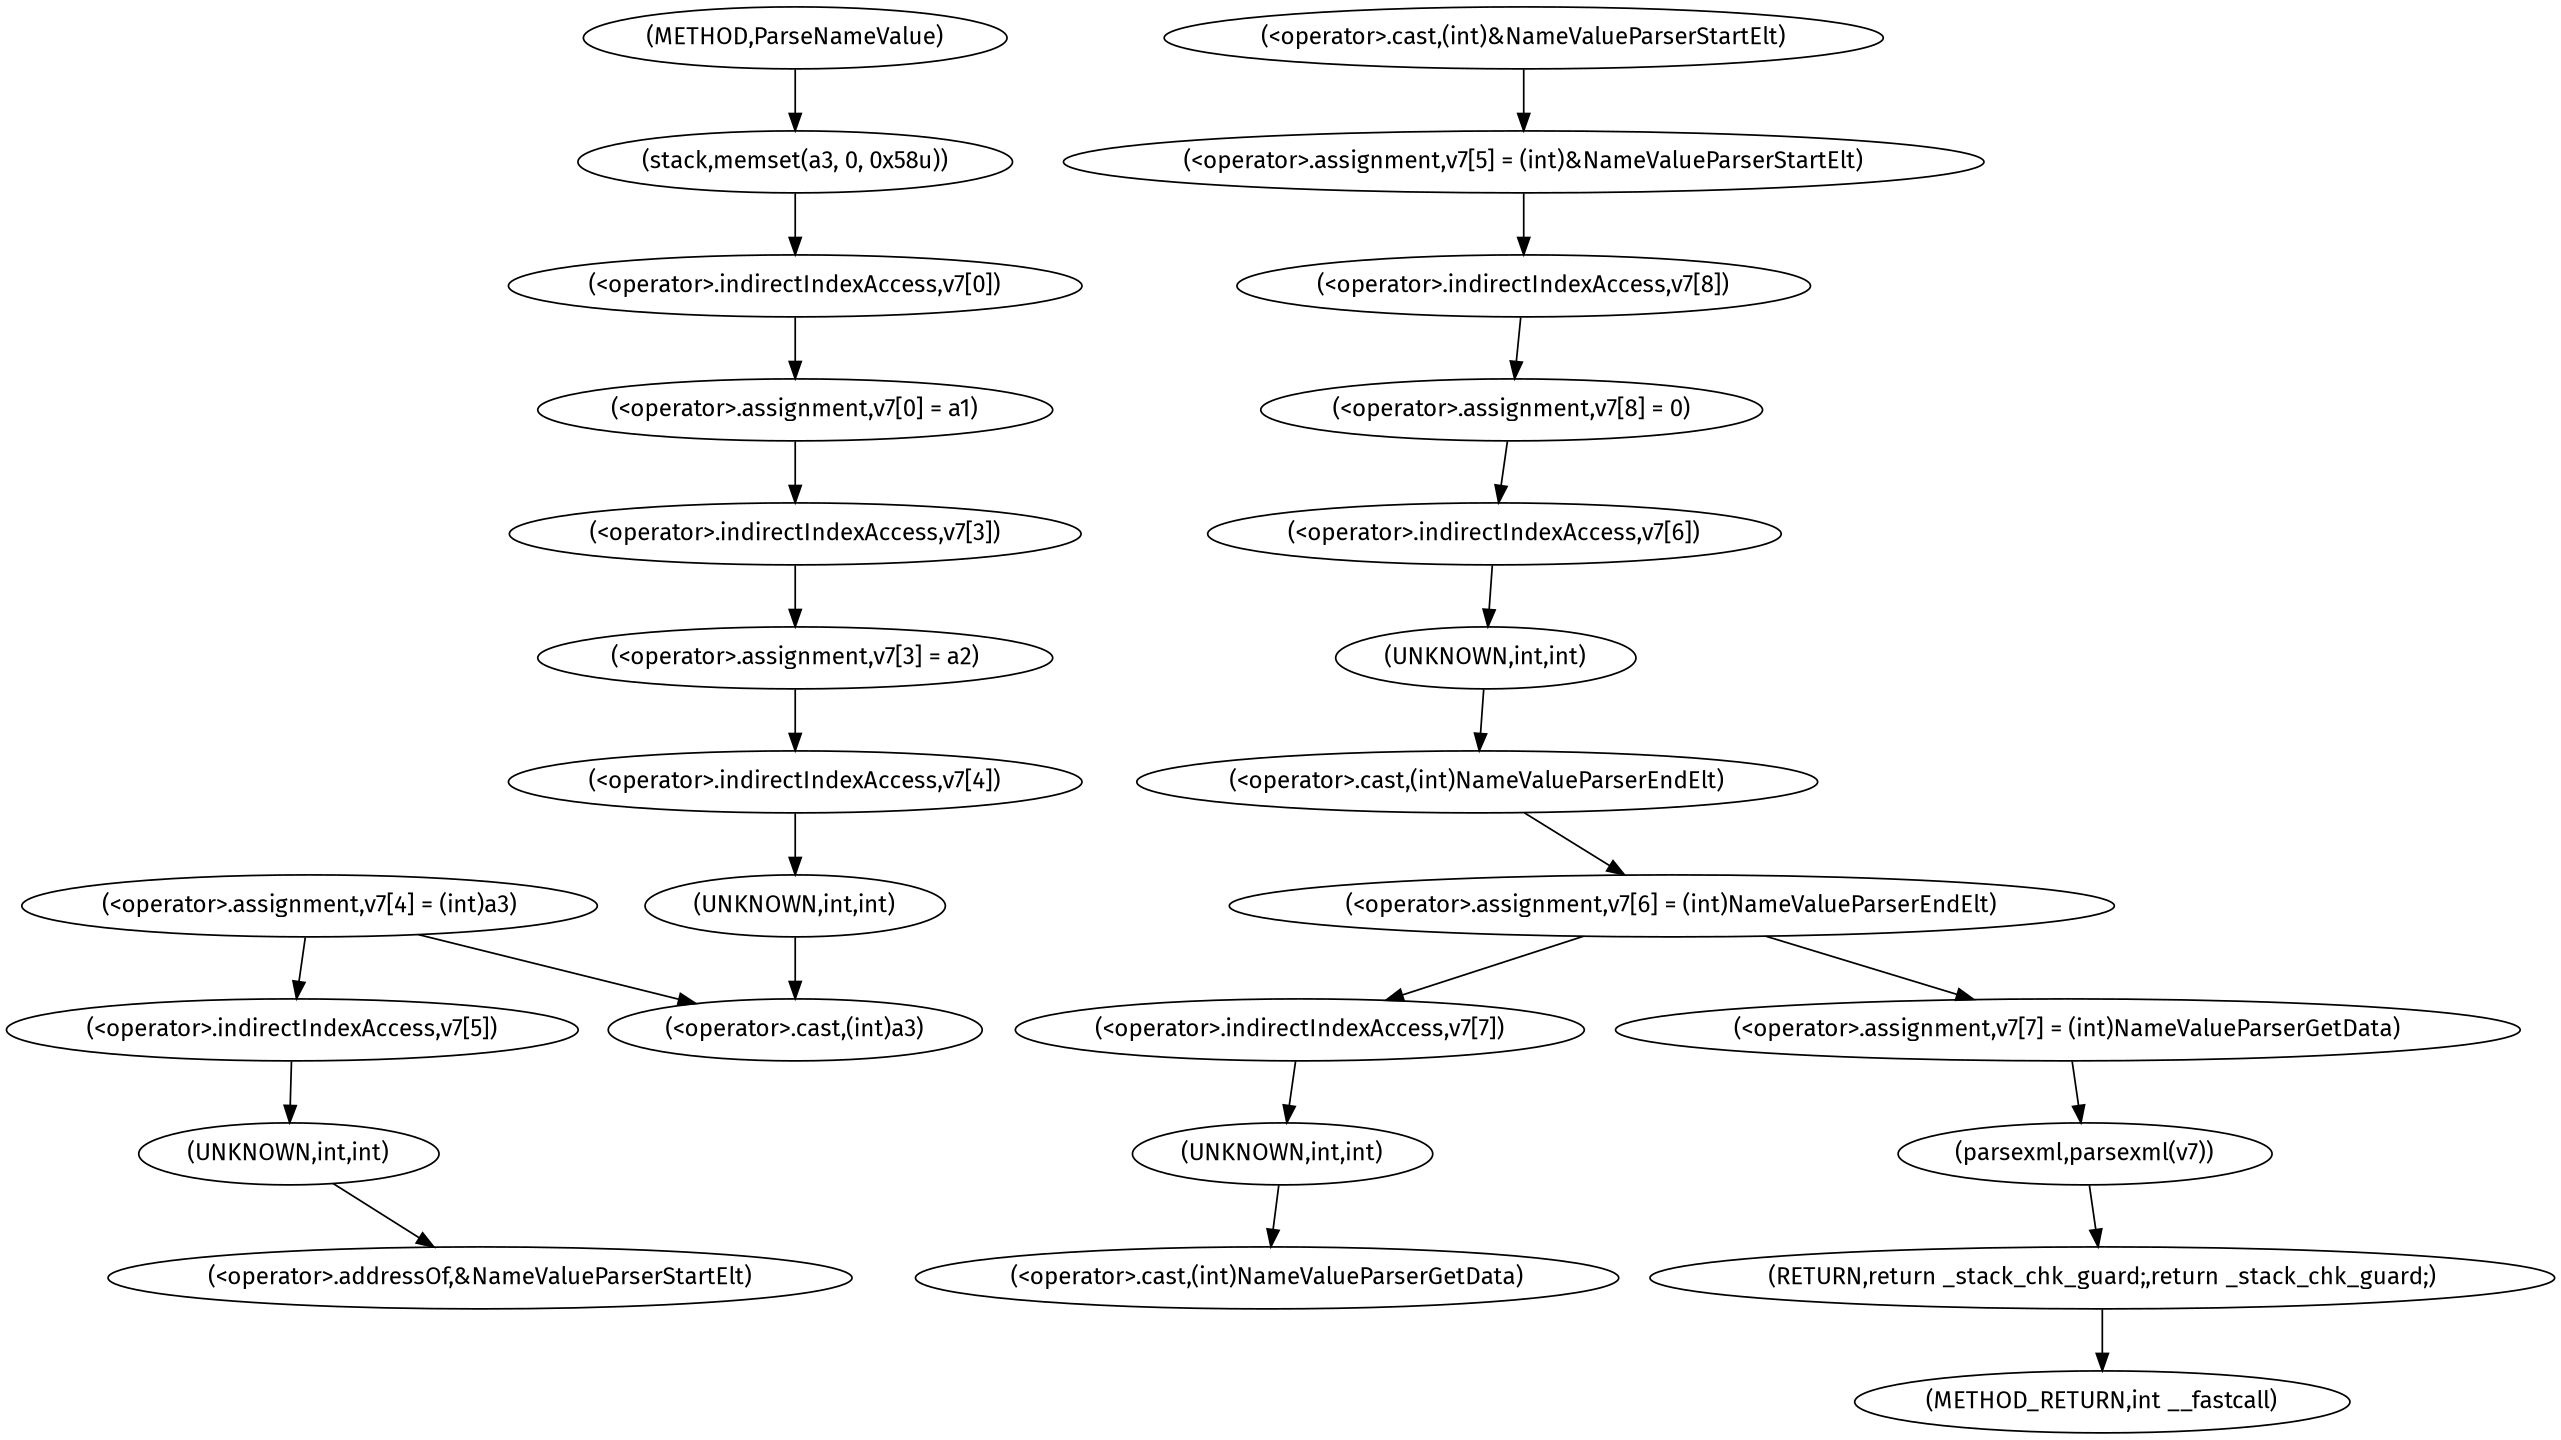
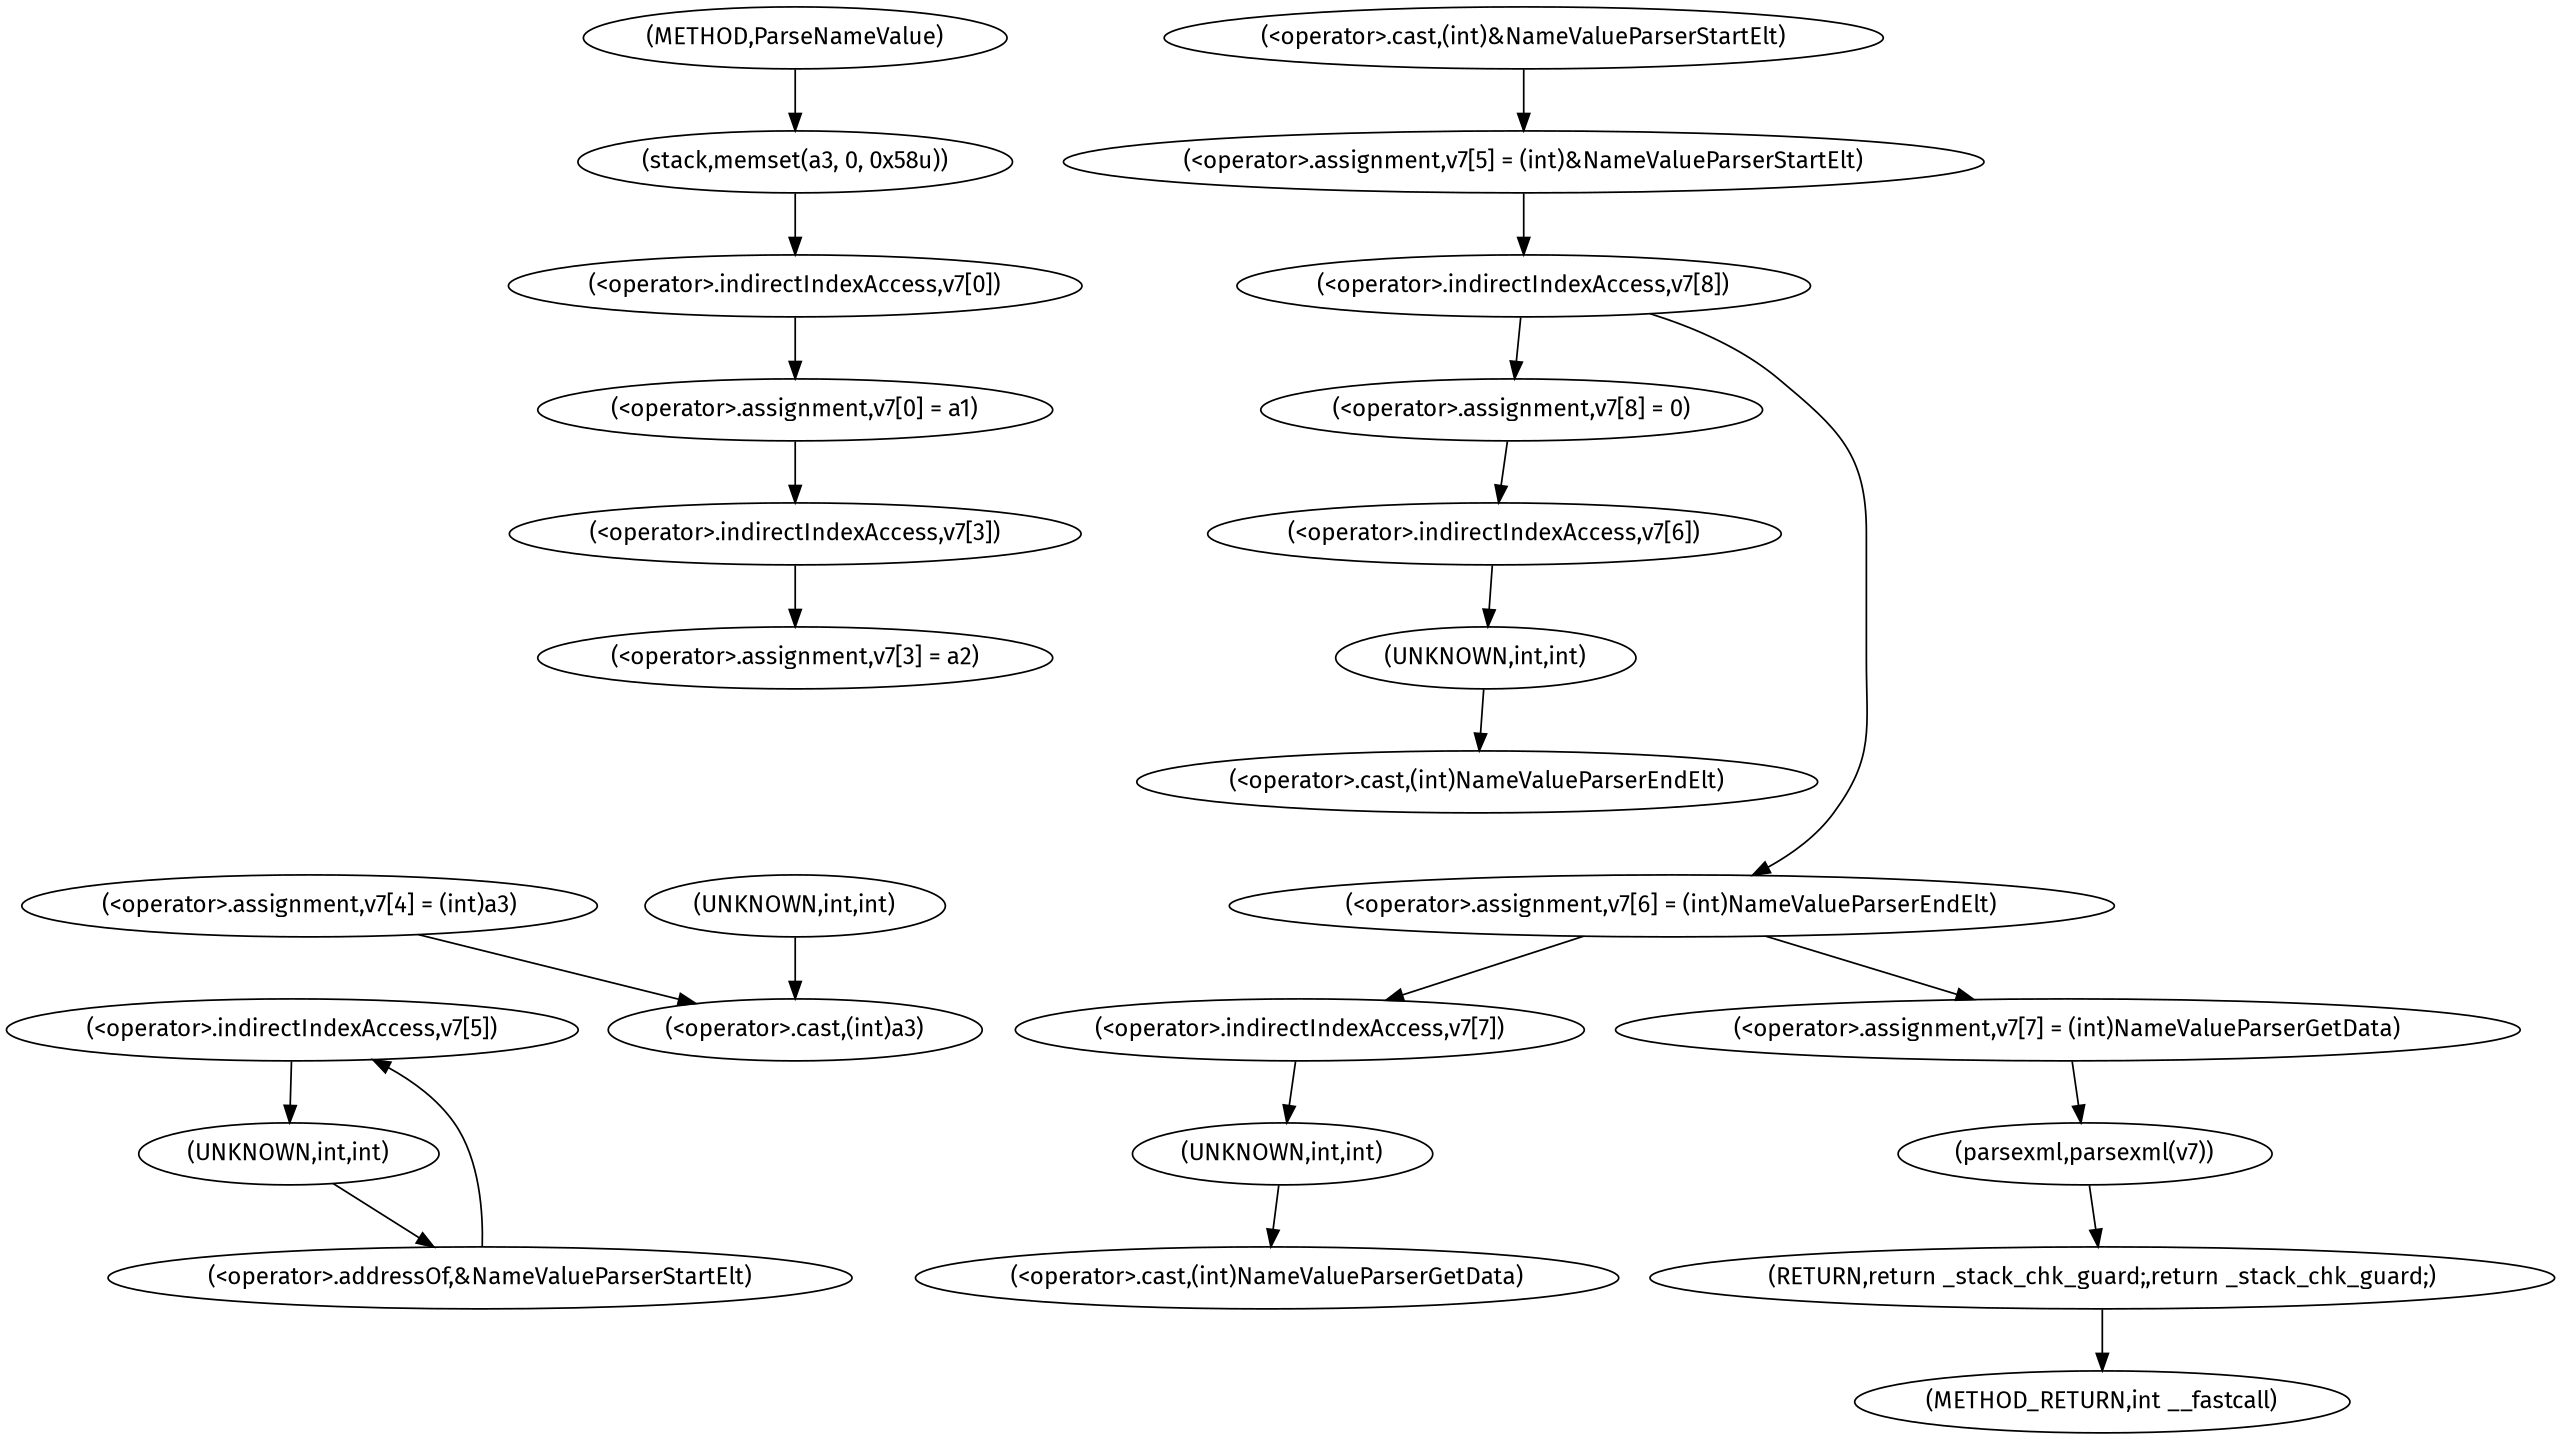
node "(<operator>.indirectIndexAccess,v7[4])": removed
edge "(<operator>.cast,(int)NameValueParserEndElt)" -> "(<operator>.assignment,v7[6] = (int)NameValueParserEndElt)": now "(<operator>.indirectIndexAccess,v7[8])" -> "(<operator>.assignment,v7[6] = (int)NameValueParserEndElt)"
edge "(<operator>.assignment,v7[4] = (int)a3)" -> "(<operator>.indirectIndexAccess,v7[5])": now "(<operator>.addressOf,&NameValueParserStartElt)" -> "(<operator>.indirectIndexAccess,v7[5])"
